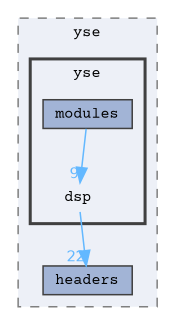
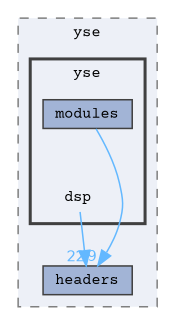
edge "modules" -> "dsp": now "modules" -> "headers"
